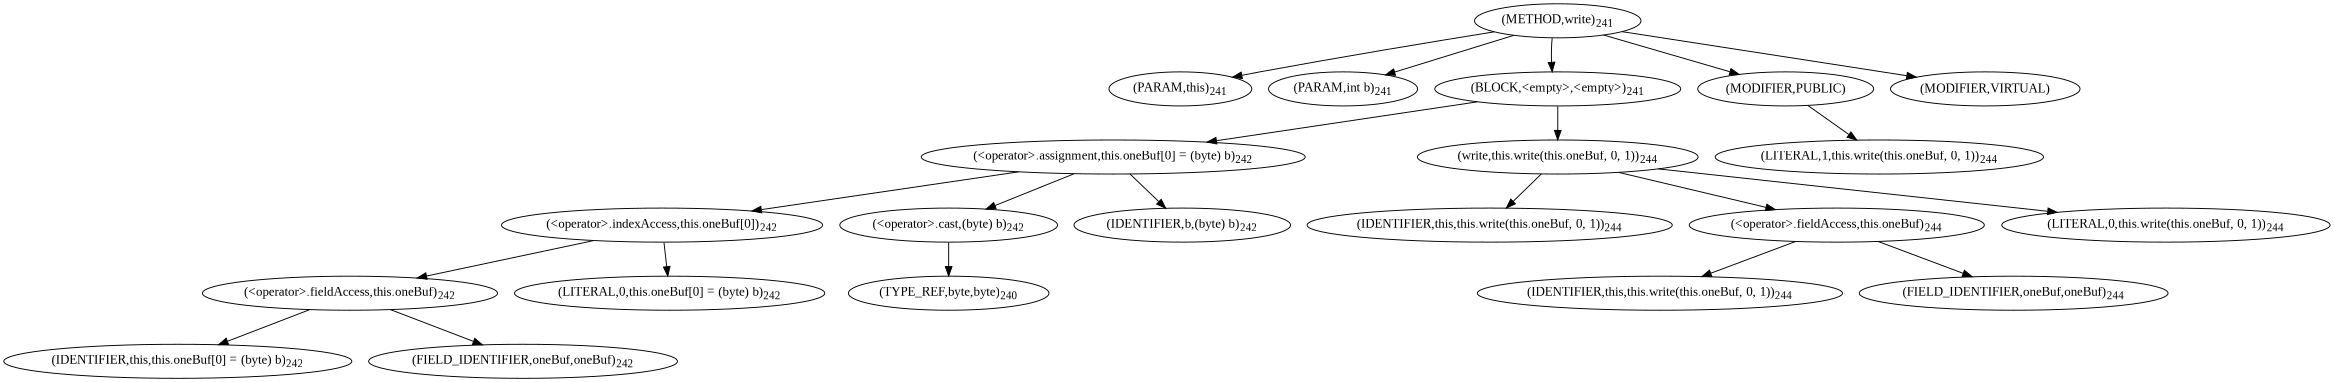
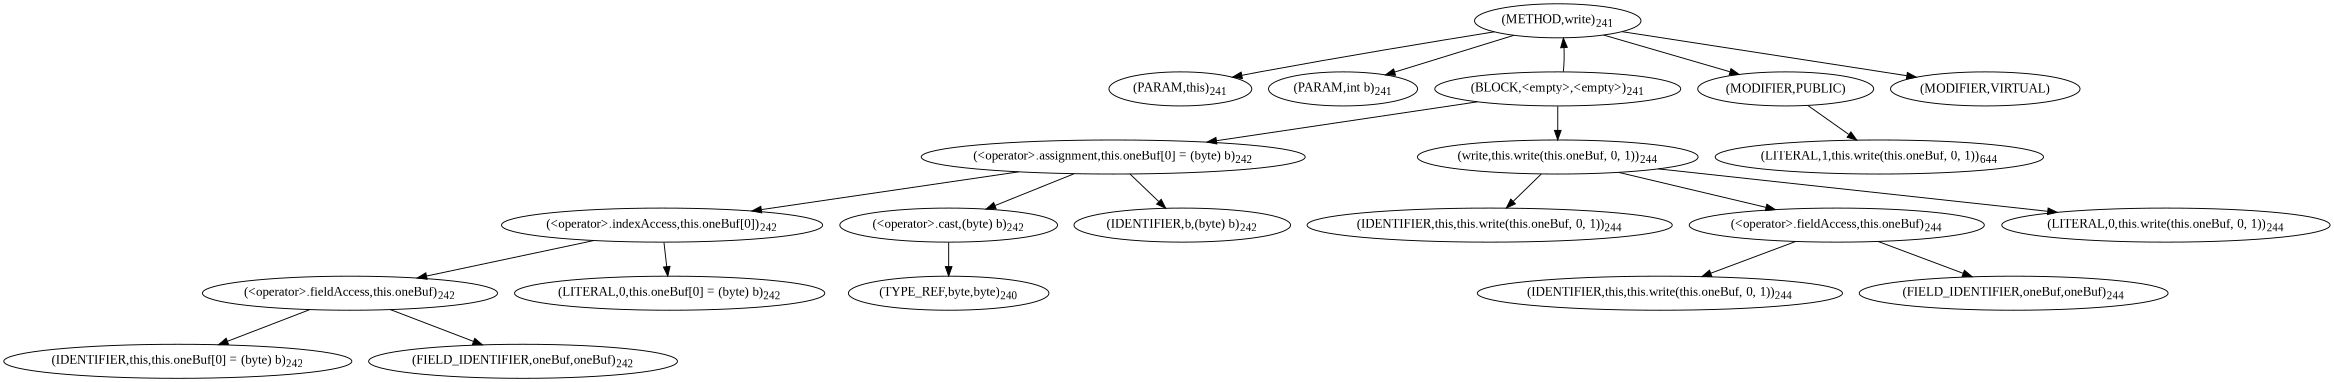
edge "(METHOD,write)" -> "(BLOCK,<empty>,<empty>)": reversed
node "(LITERAL,1,this.write(this.oneBuf, 0, 1))": text "244" -> "644"
